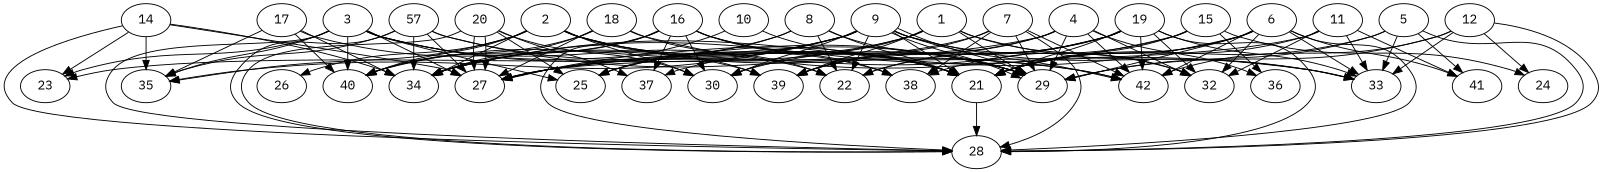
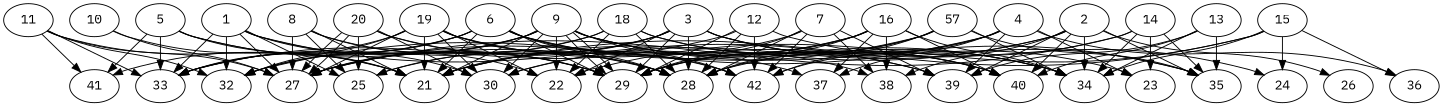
node "17": label "17" -> "13"
edge "2" -> "42": removed
edge "21" -> "28": now "18" -> "28"
